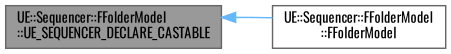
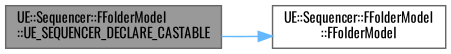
edge "UE::Sequencer::FFolderModel ::FFolderModel" -> "UE::Sequencer::FFolderModel ::UE_SEQUENCER_DECLARE_CASTABLE": reversed
